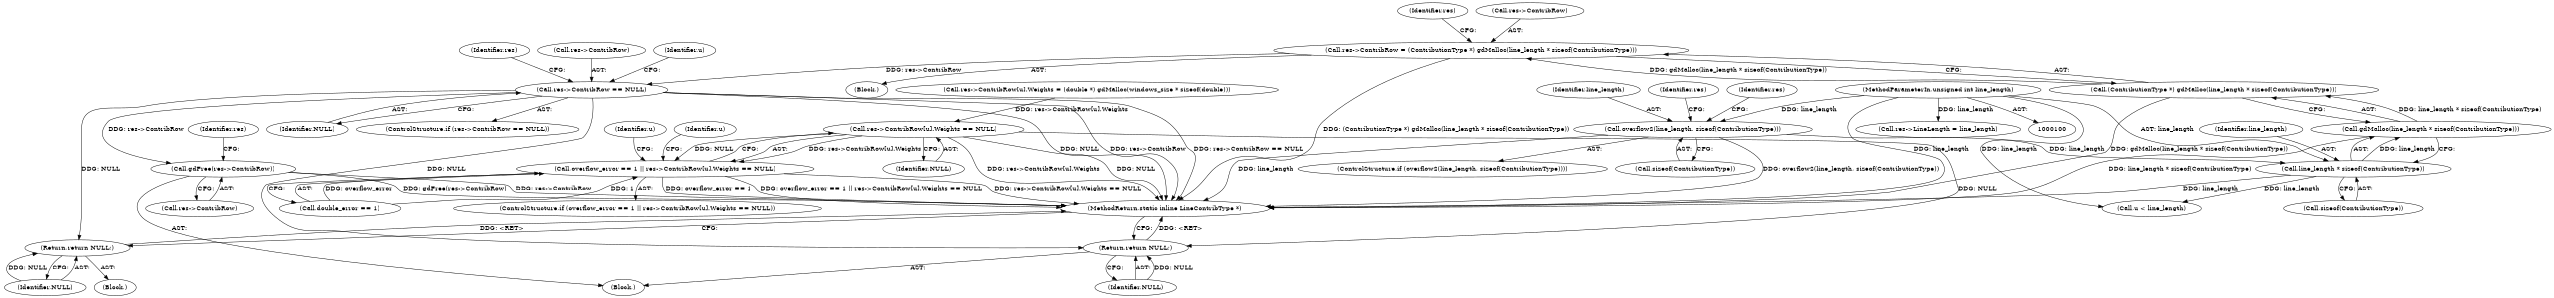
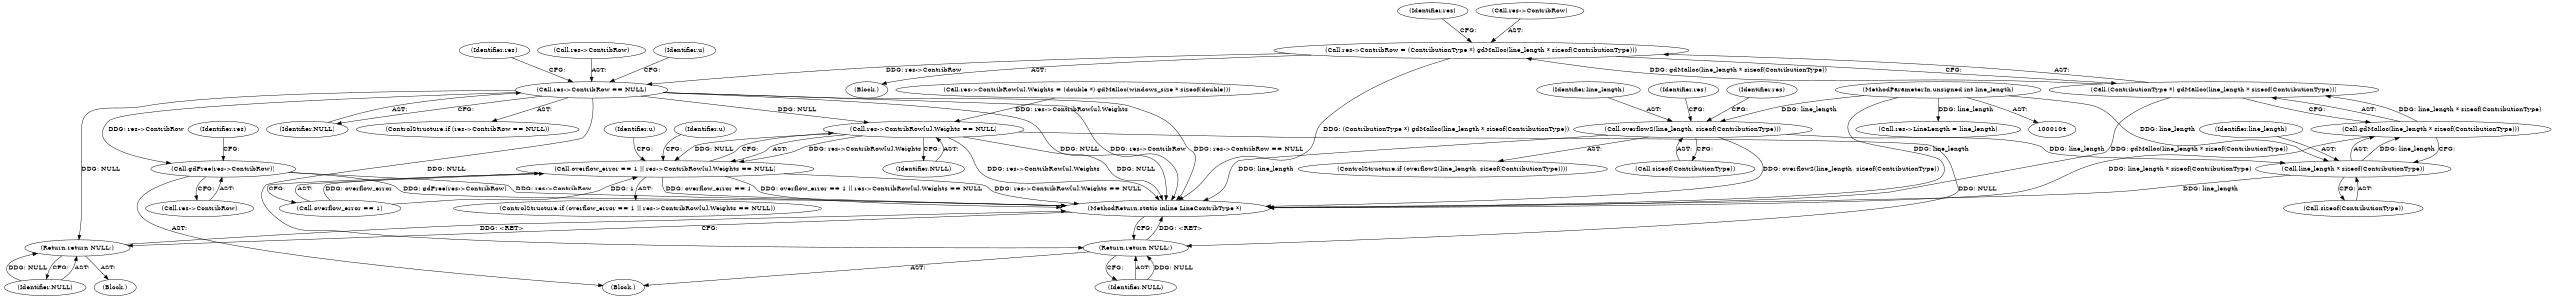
edge "(Call,res->ContribRow == NULL)" -> "(Call,res->ContribRow[u].Weights == NULL)": added, label "DDG: NULL"
node "1000100": label "1000100" -> "1000104"
edge "(MethodParameterIn,unsigned int line_length)" -> "(Call,line_length * sizeof(ContributionType))": label "AST: line_length" -> "DDG: line_length"
node "(Call,double_error == 1)": label "(Call,double_error == 1)" -> "(Call,overflow_error == 1)"
node "(Call,u < line_length)": removed
